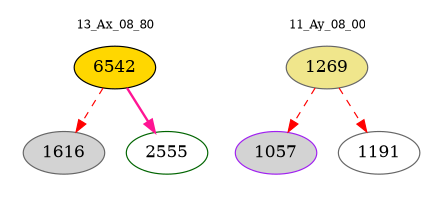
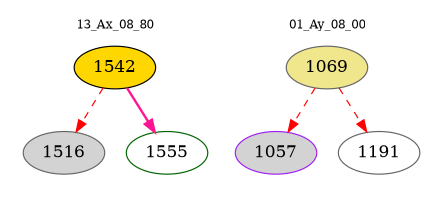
cluster "11_Ay_08_00": label "11_Ay_08_00" -> "01_Ay_08_00"
node "6542": label "6542" -> "1542"
node "1269": label "1269" -> "1069"
node "1616": label "1616" -> "1516"
node "2555": label "2555" -> "1555"
